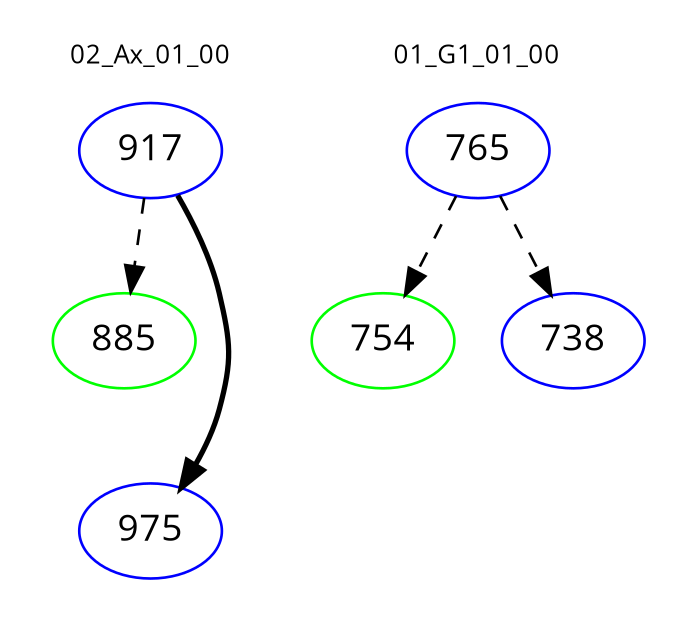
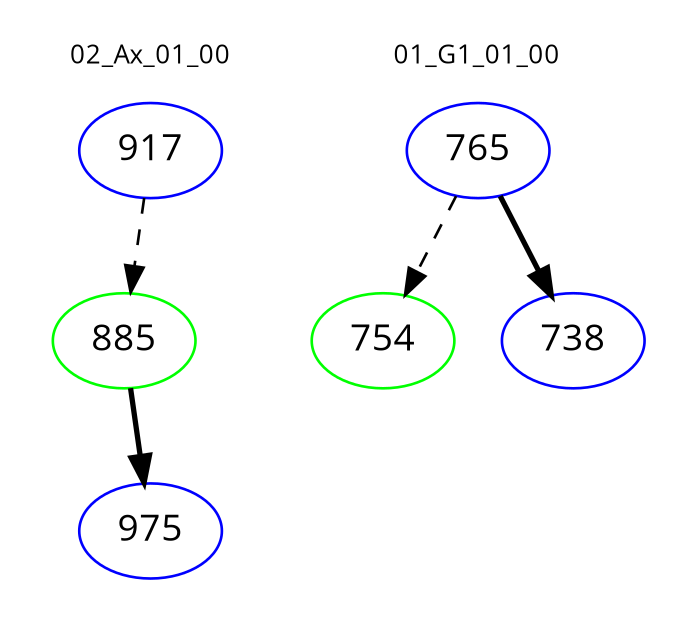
edge "765" -> "738": style dashed -> bold
edge "917" -> "975": now "885" -> "975"
